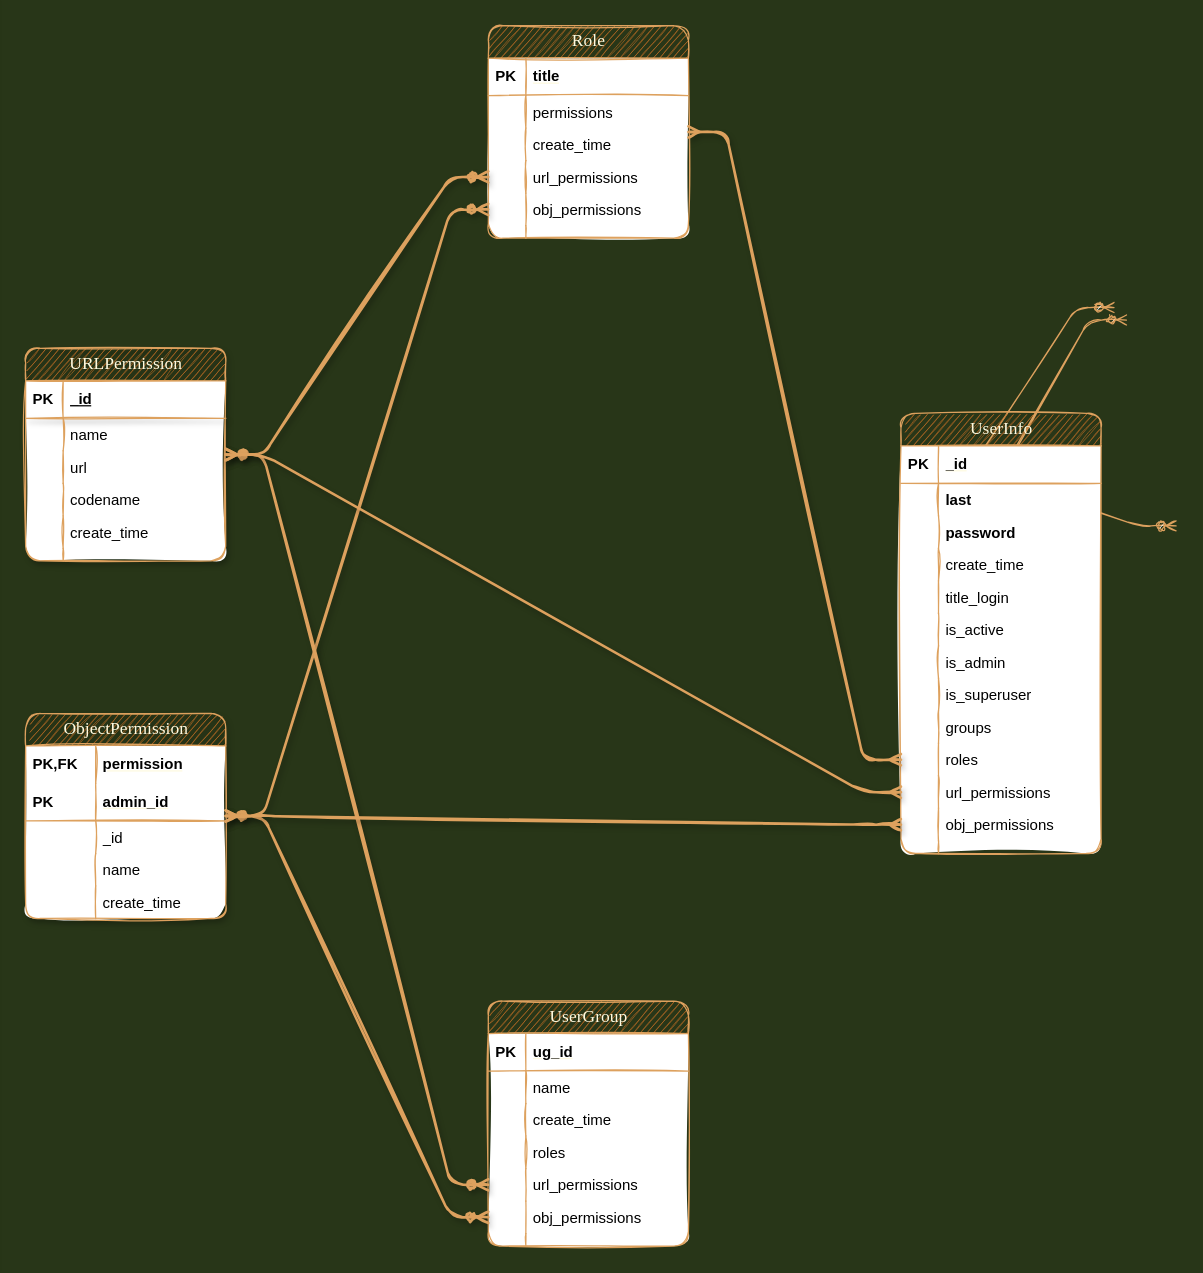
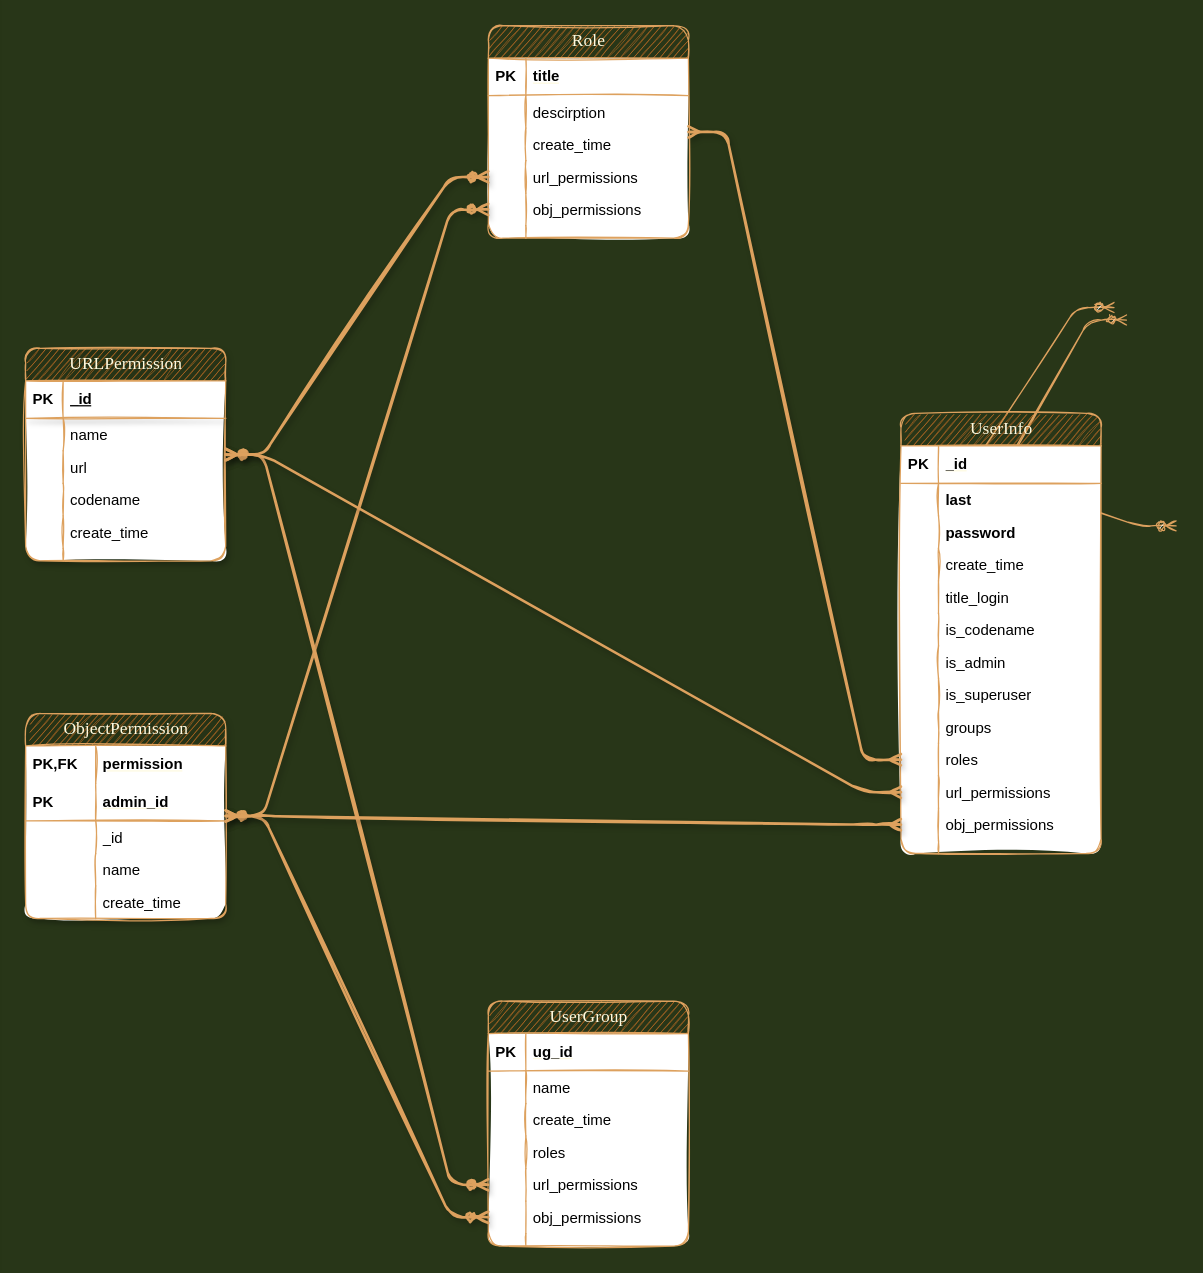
node "permissions": label "permissions" -> "descirption"
node "is_active": label "is_active" -> "is_codename"
